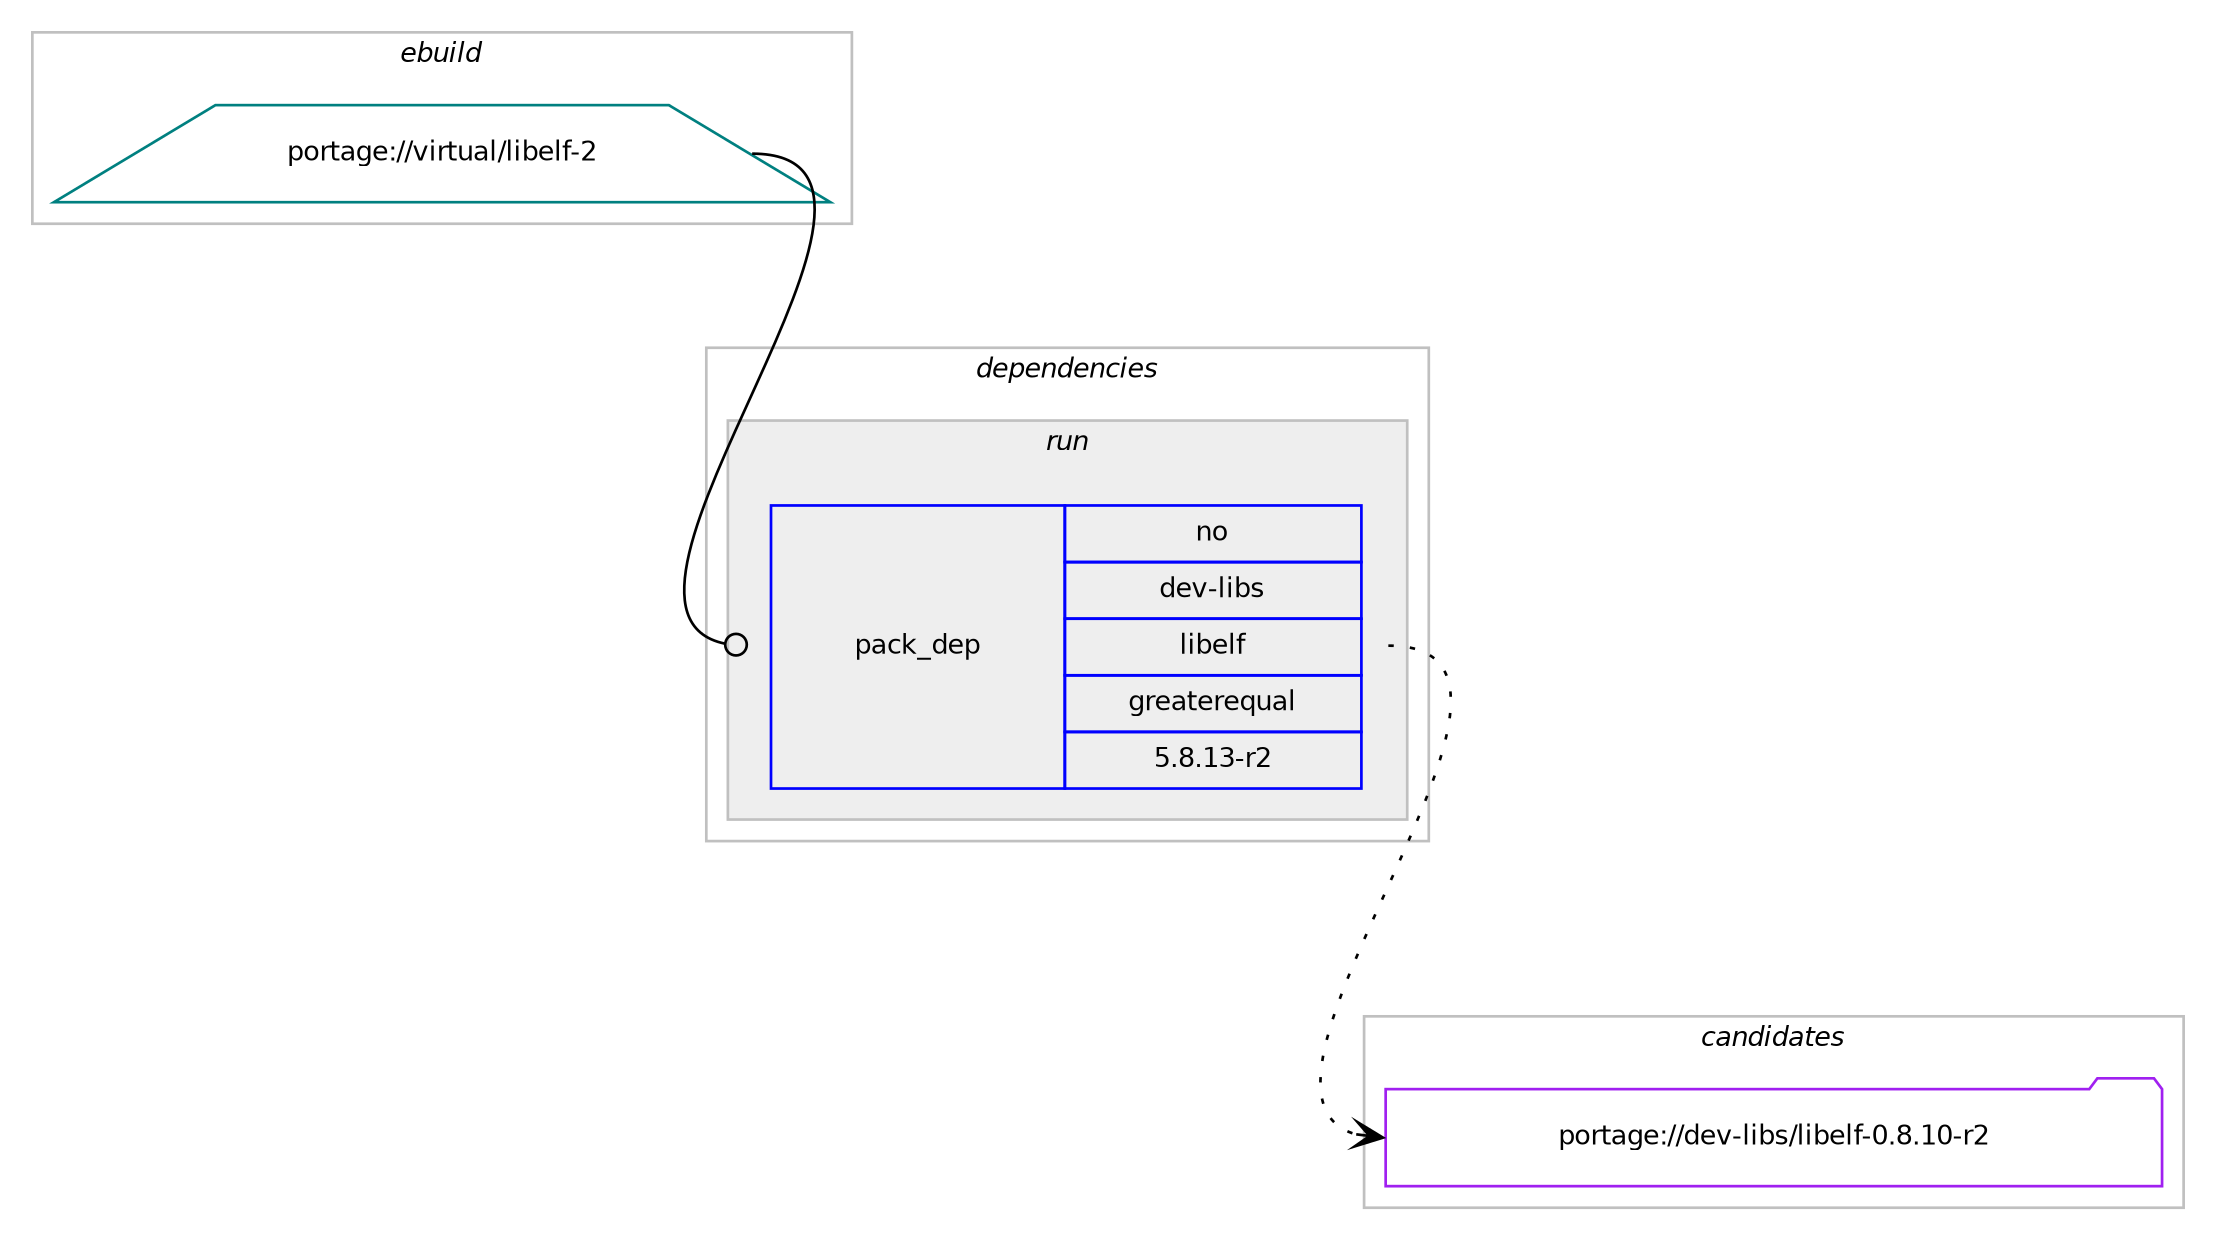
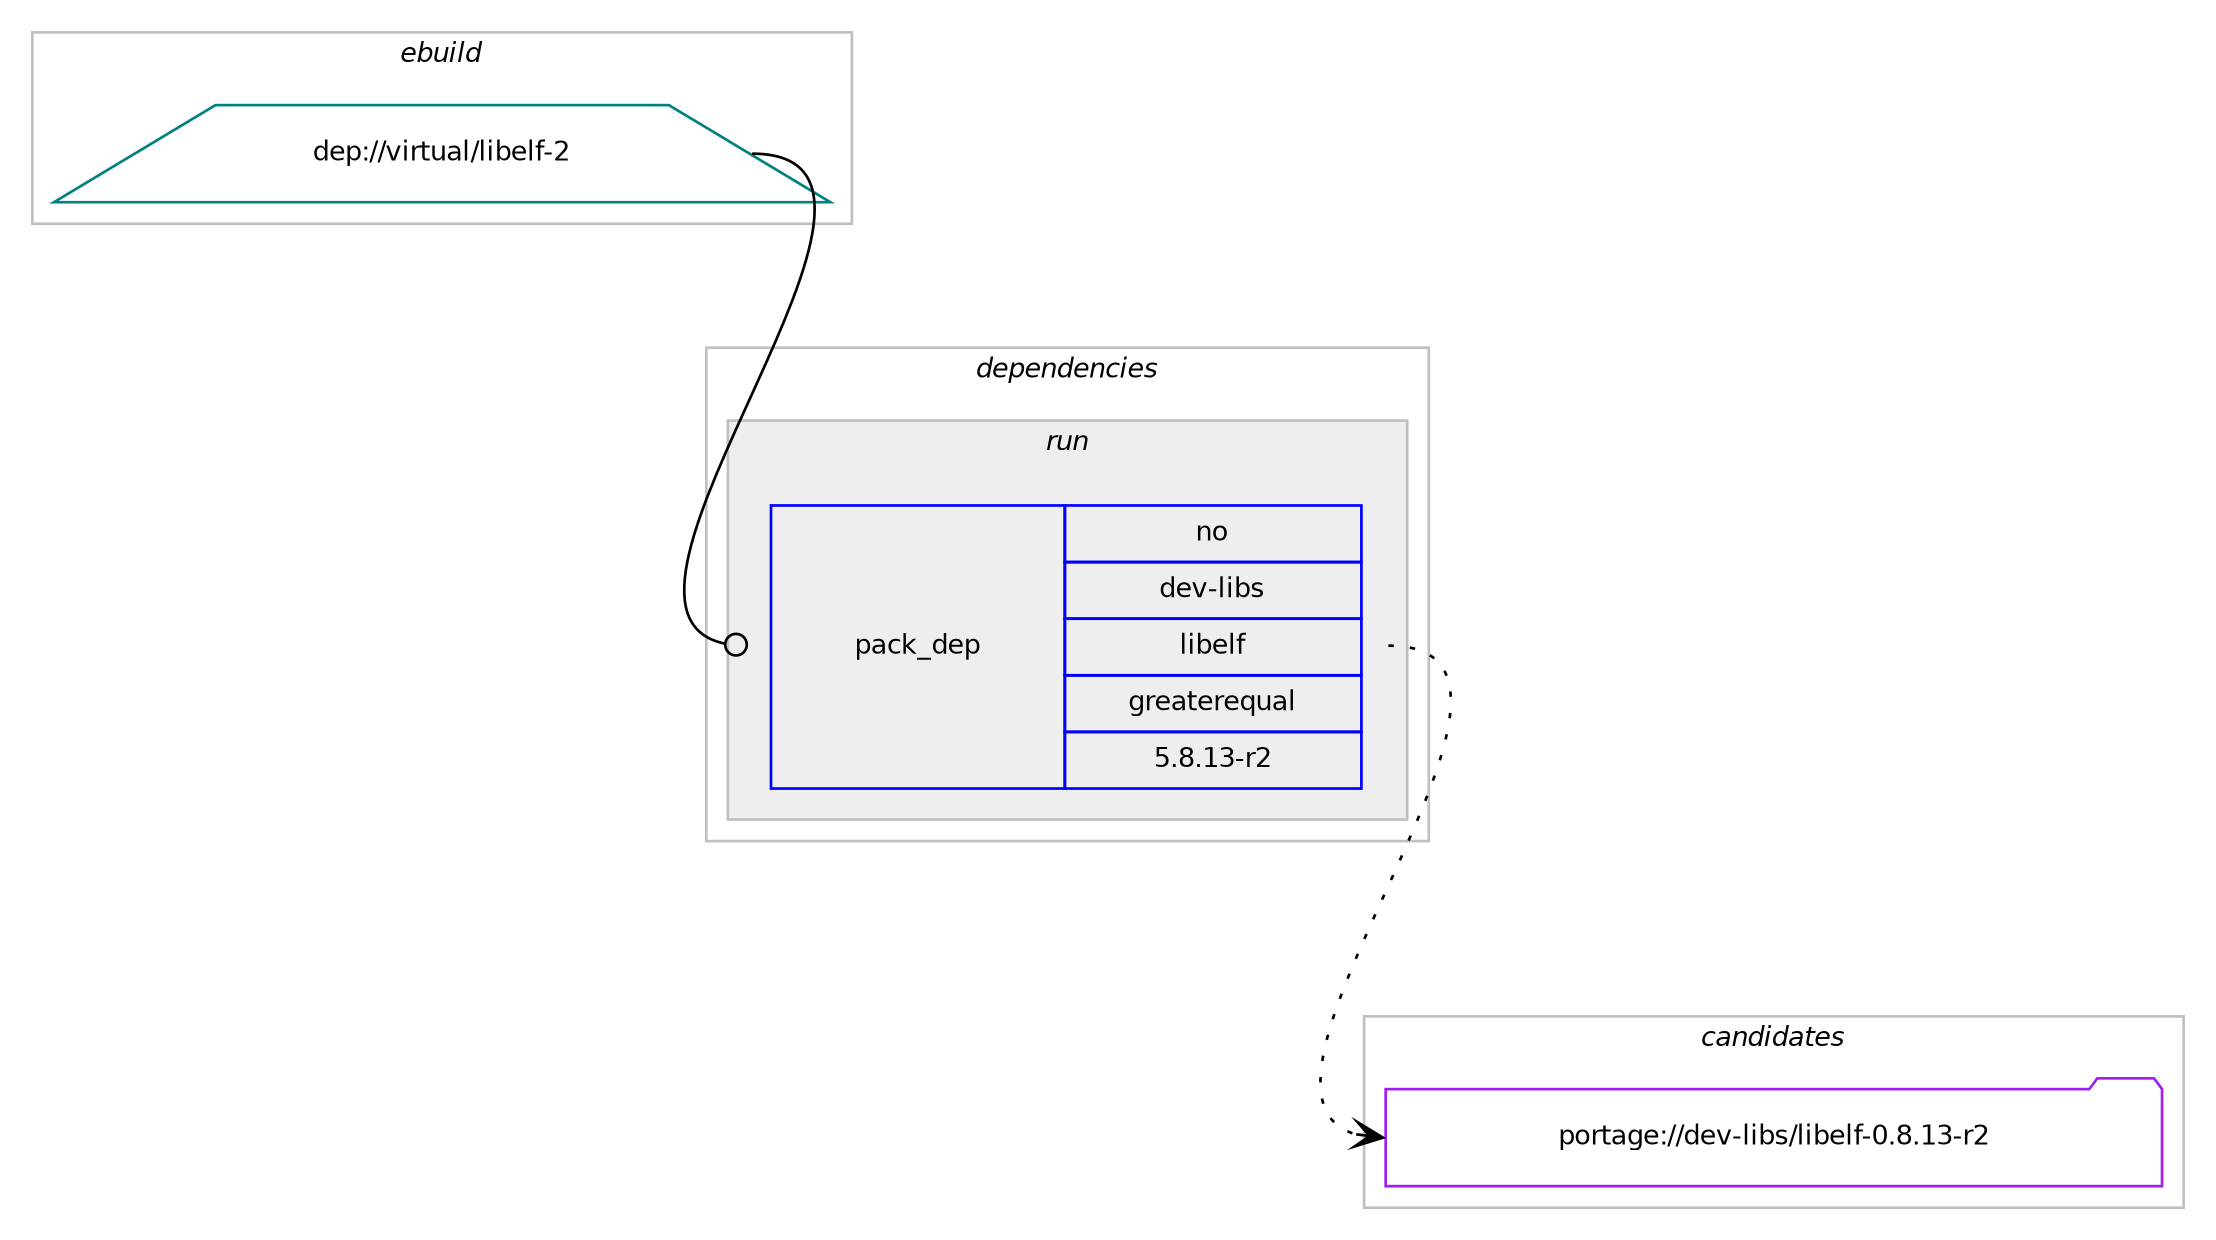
node "portage://virtual/libelf-2": label "portage://virtual/libelf-2" -> "dep://virtual/libelf-2"
node "portage://dev-libs/libelf-0.8.10-r2": label "portage://dev-libs/libelf-0.8.10-r2" -> "portage://dev-libs/libelf-0.8.13-r2"
